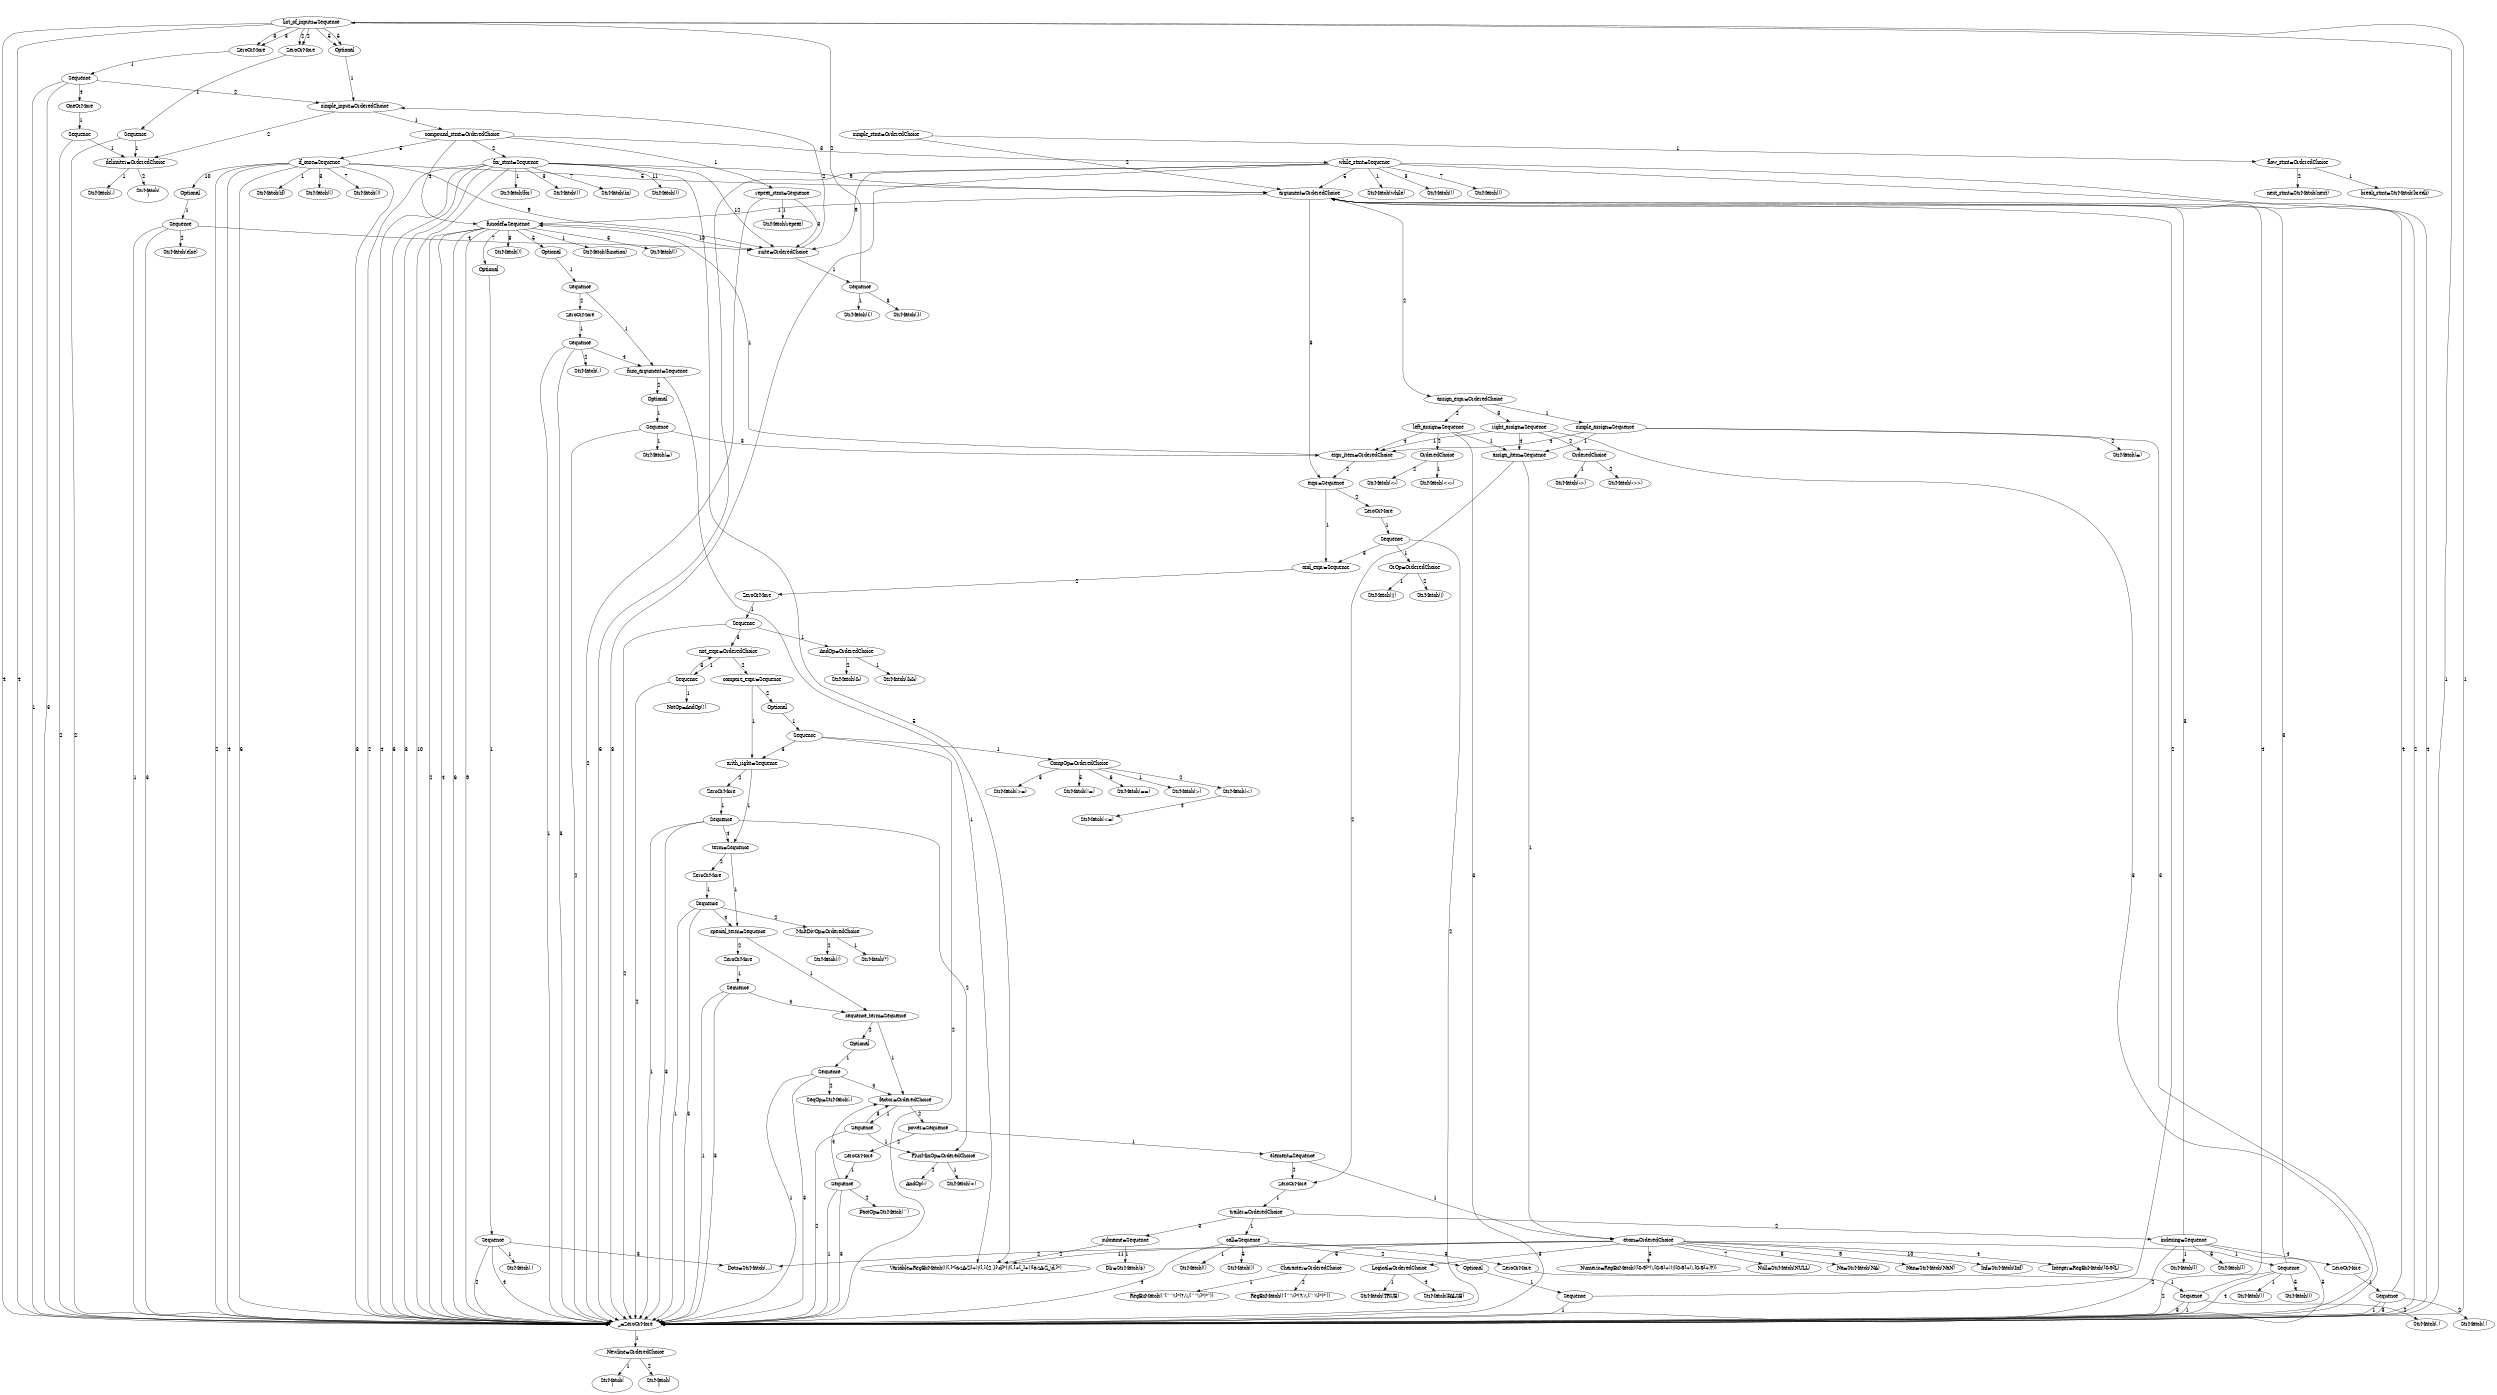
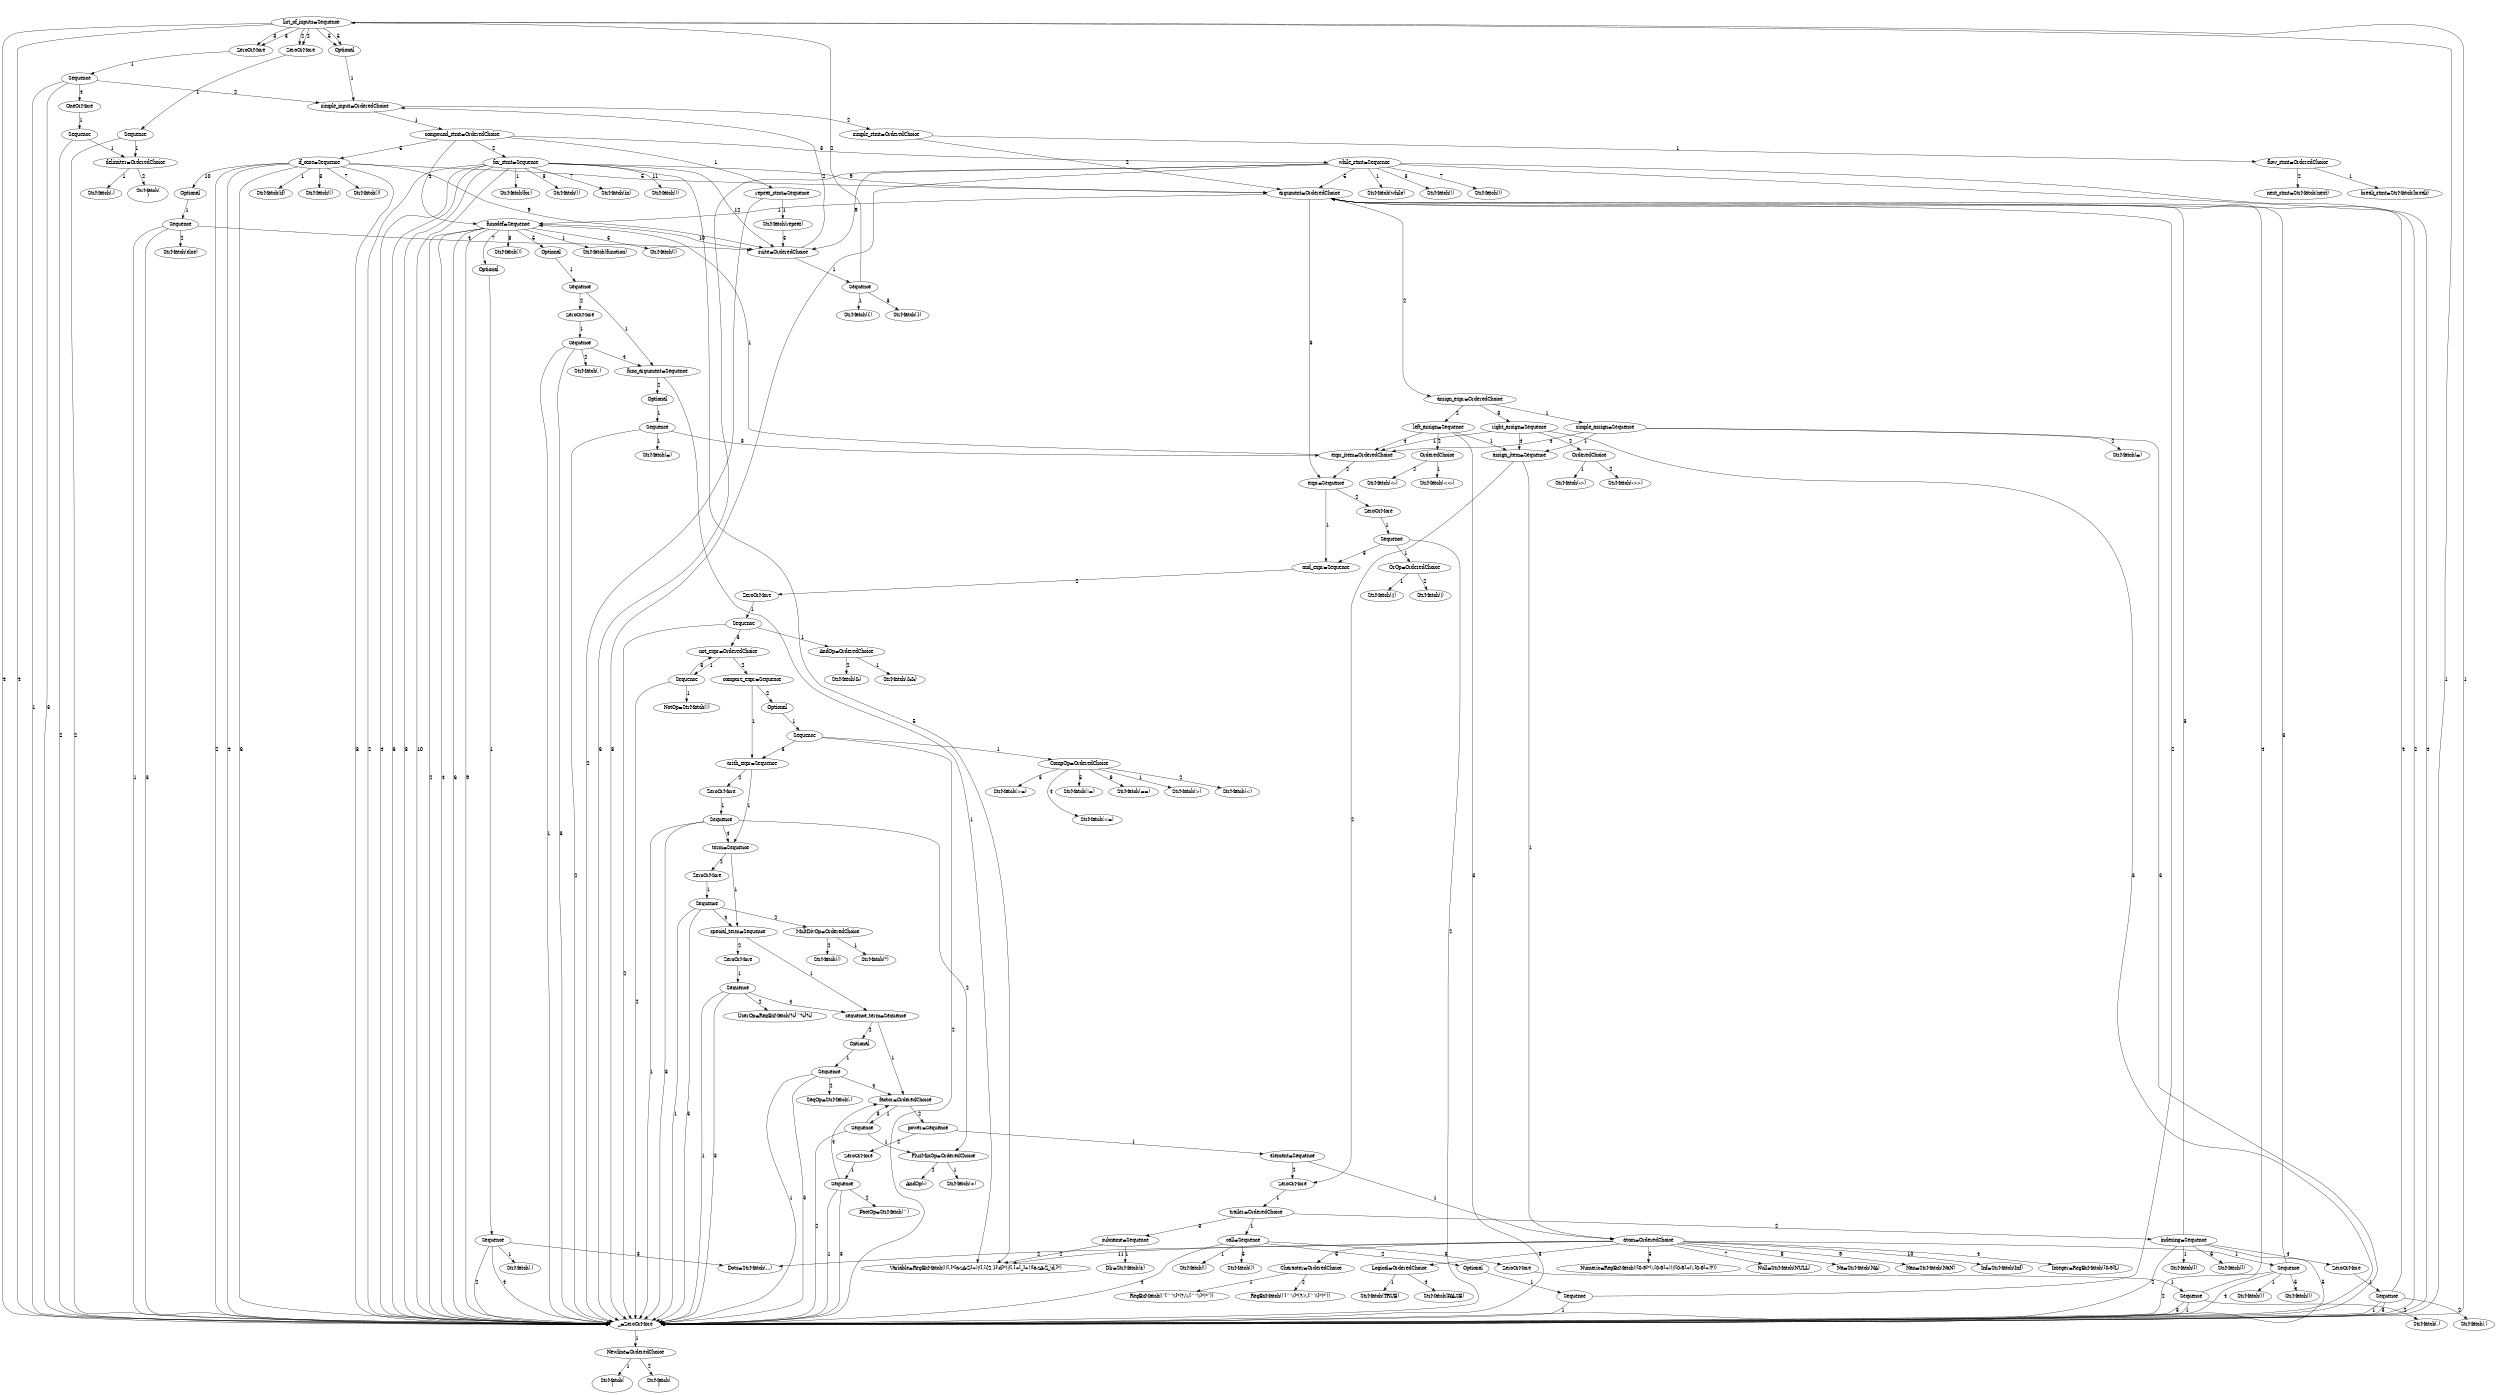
edge "simple_input=OrderedChoice" -> "delimiter=OrderedChoice": now "simple_input=OrderedChoice" -> "simple_stmt=OrderedChoice"
edge "repeat_stmt=Sequence" -> "suite=OrderedChoice": now "StrMatch(repeat)" -> "suite=OrderedChoice"
node "NotOp=AndOp(!)": label "NotOp=AndOp(!)" -> "NotOp=StrMatch(!)"
node "arith_right=Sequence": label "arith_right=Sequence" -> "arith_expr=Sequence"
edge "StrMatch(<)" -> "StrMatch(<=)": now "CompOp=OrderedChoice" -> "StrMatch(<=)"
node "UserOp=RegExMatch(%[^%]%)": added
